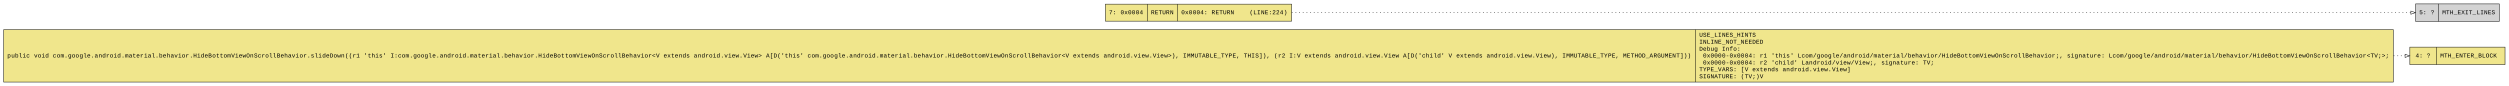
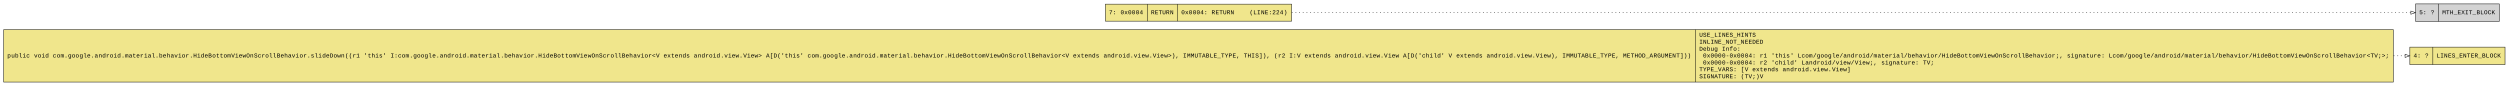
node "5: ?": text "MTH_EXIT_LINES" -> "MTH_EXIT_BLOCK"
node "4: ?": text "MTH_ENTER_BLOCK" -> "LINES_ENTER_BLOCK"
